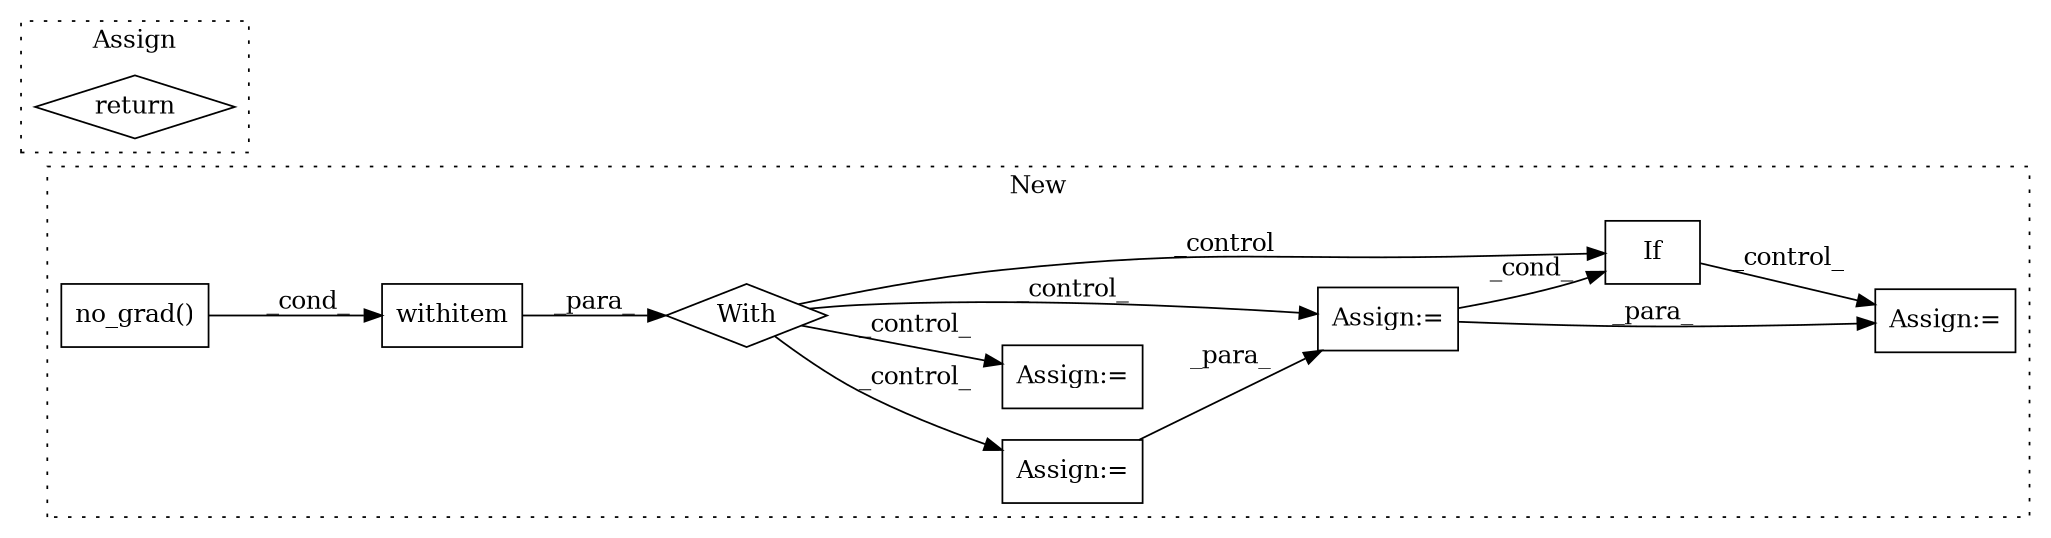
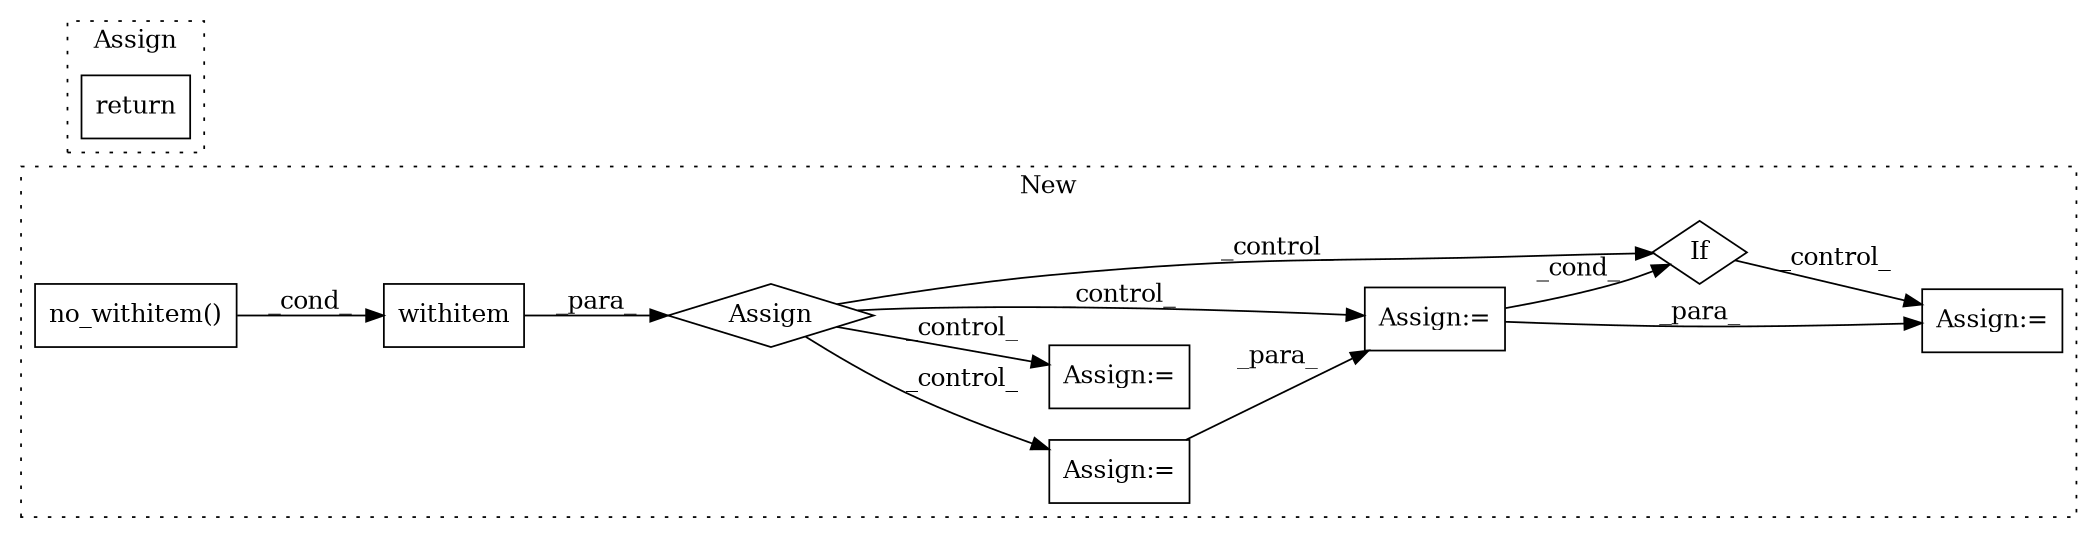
node "return": shape diamond -> box
node "If": shape box -> diamond
node "no_grad()": label "no_grad()" -> "no_withitem()"
node "With": label "With" -> "Assign"
